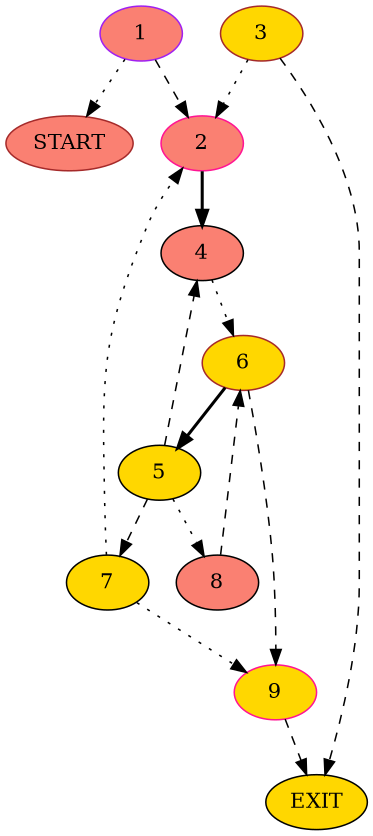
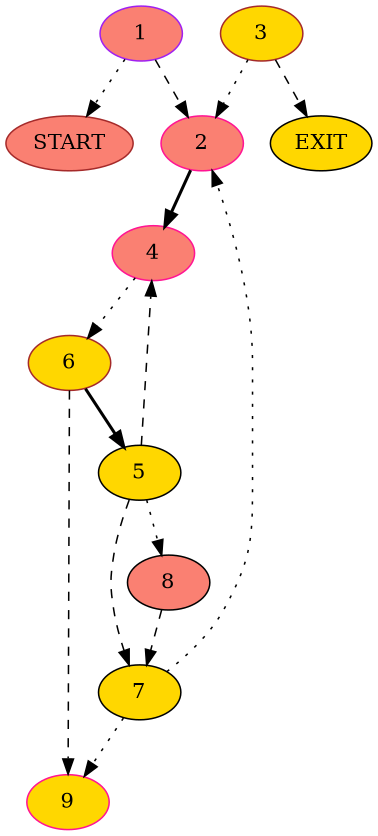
node "4": color black -> deeppink
edge "8" -> "6": now "8" -> "7"
edge "9" -> "EXIT": removed
